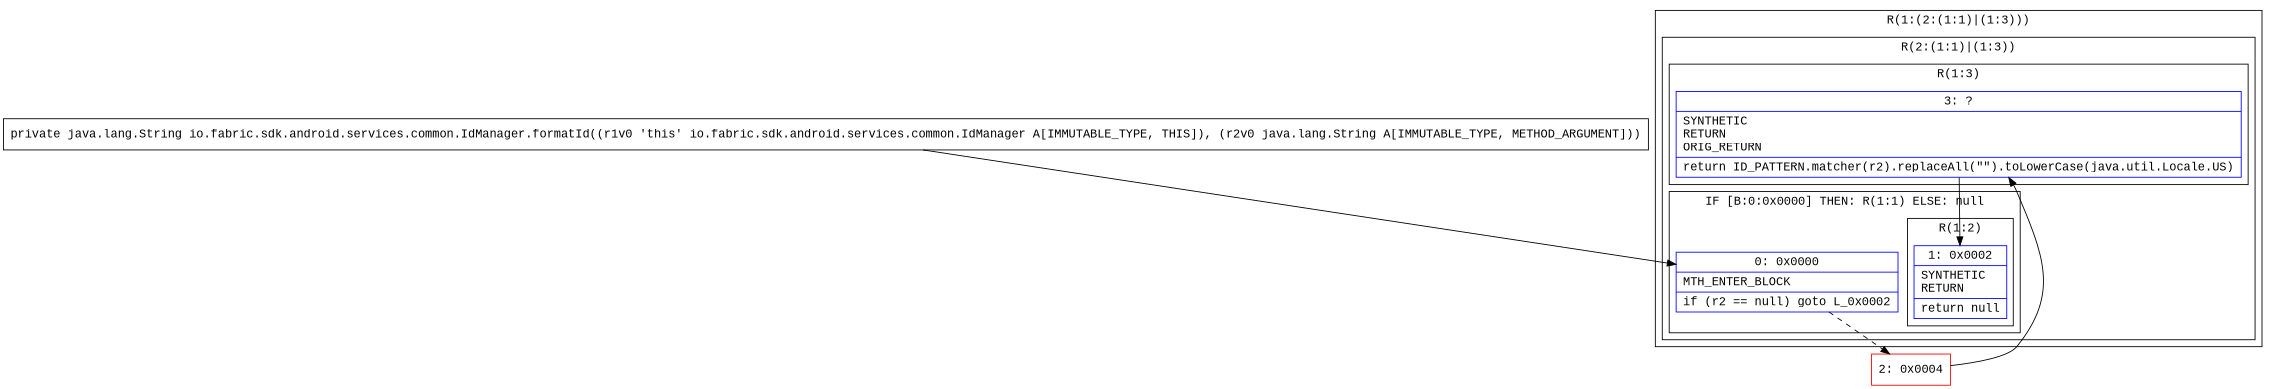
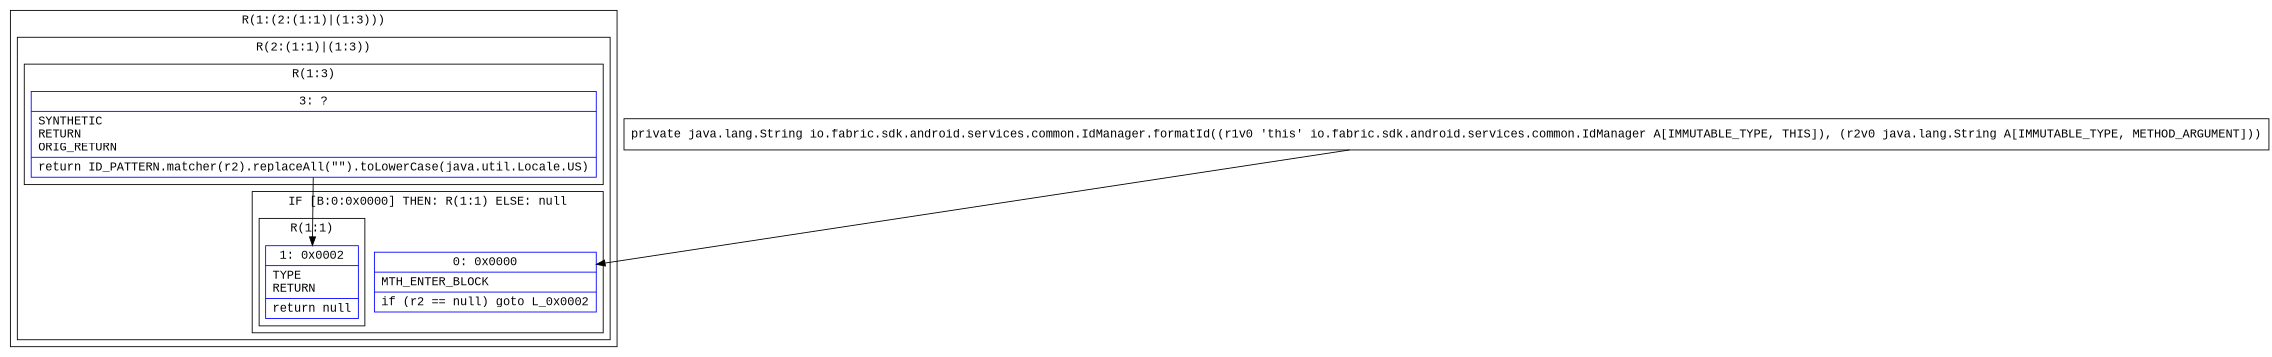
cluster "R(1:2)": label "R(1:2)" -> "R(1:1)"
node "1: 0x0002": text "SYNTHETIC" -> "TYPE"
node "2: 0x0004": removed
